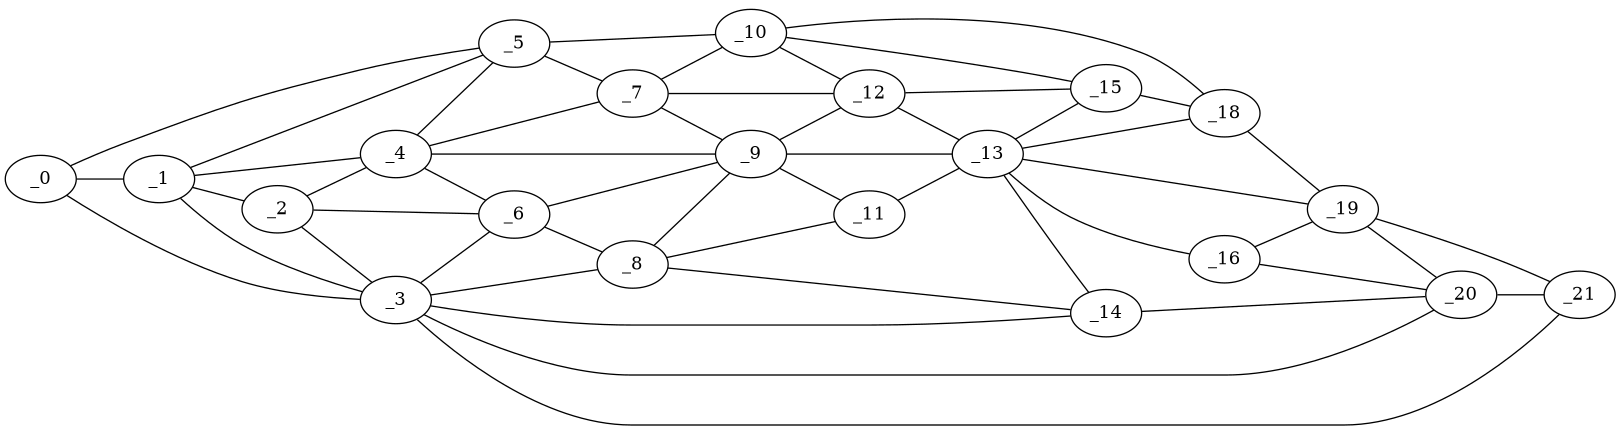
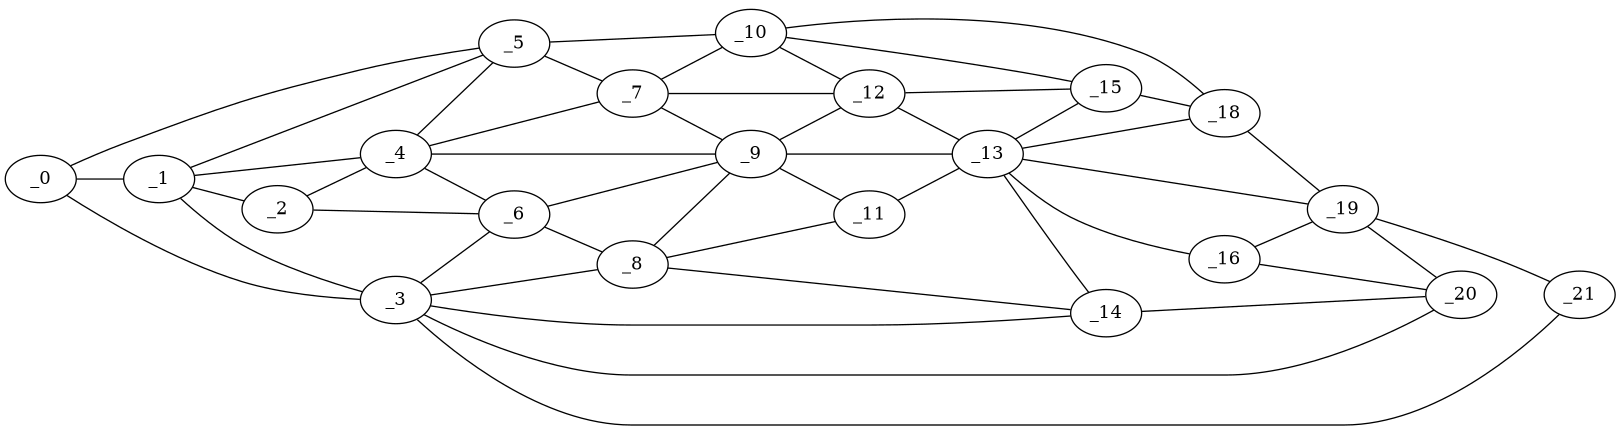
edge "_2" -- "_3": removed
edge "_20" -- "_21": removed
